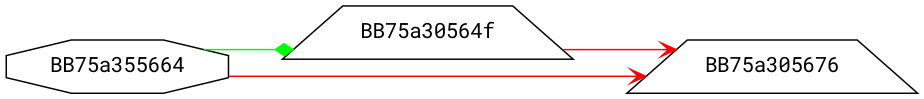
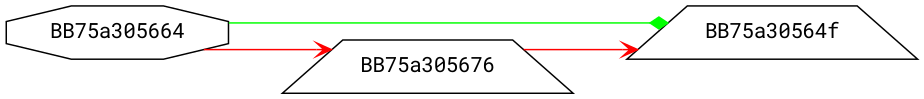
edge "BB75a30564f" -> "BB75a305676": reversed
node "BB75a355664": label "BB75a355664" -> "BB75a305664"
